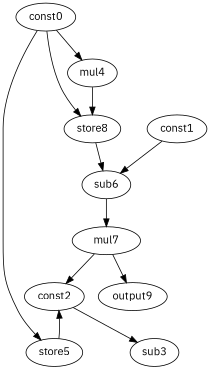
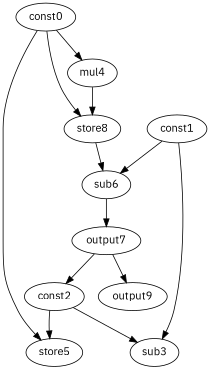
edge "const1" -> "sub3": added
node "mul7": label "mul7" -> "output7"
edge "store5" -> "const2": reversed
